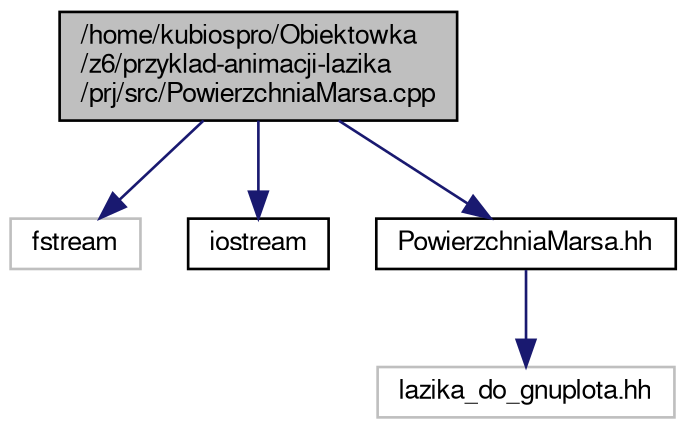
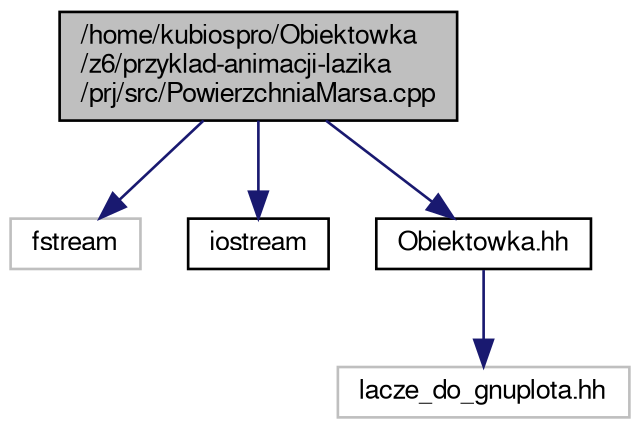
node "PowierzchniaMarsa.hh": label "PowierzchniaMarsa.hh" -> "Obiektowka.hh"
node "lazika_do_gnuplota.hh": label "lazika_do_gnuplota.hh" -> "lacze_do_gnuplota.hh"
